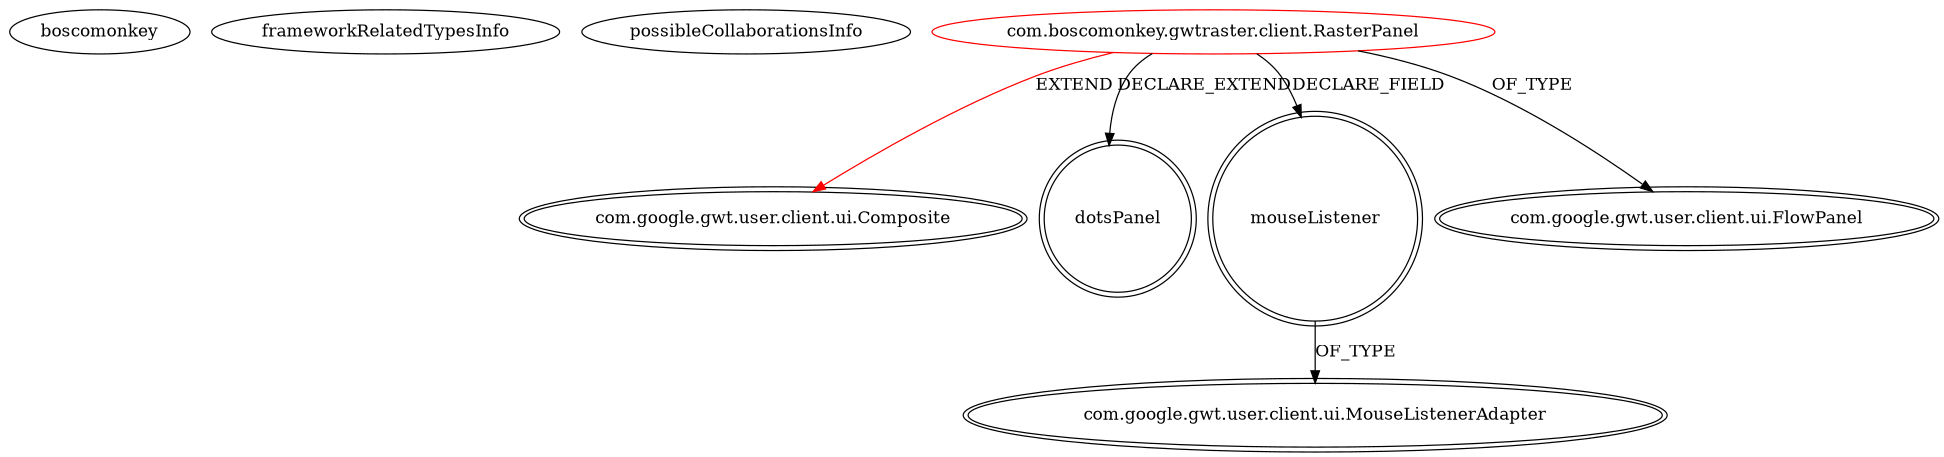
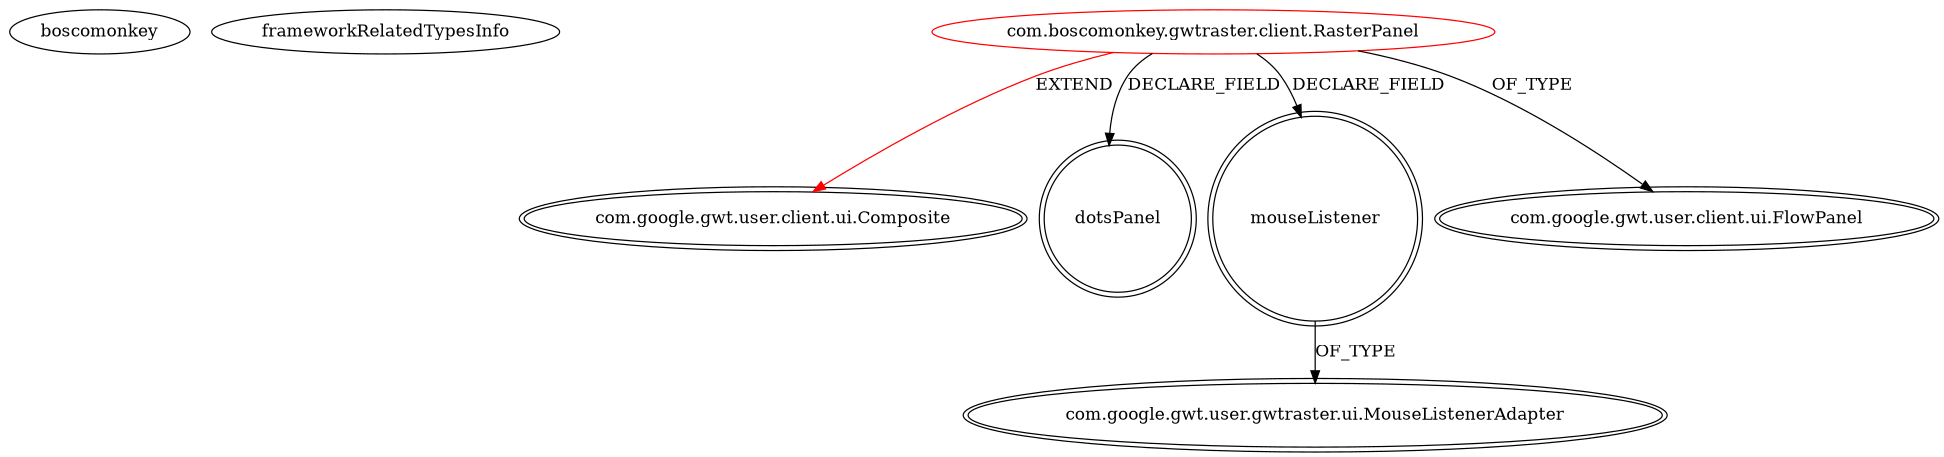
node "possibleCollaborationsInfo": removed
edge "com.boscomonkey.gwtraster.client.RasterPanel" -> "dotsPanel": label "DECLARE_EXTEND" -> "DECLARE_FIELD"
node "com.google.gwt.user.client.ui.MouseListenerAdapter": label "com.google.gwt.user.client.ui.MouseListenerAdapter" -> "com.google.gwt.user.gwtraster.ui.MouseListenerAdapter"
